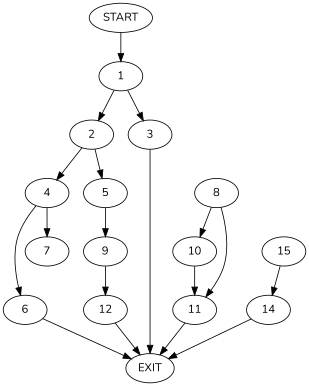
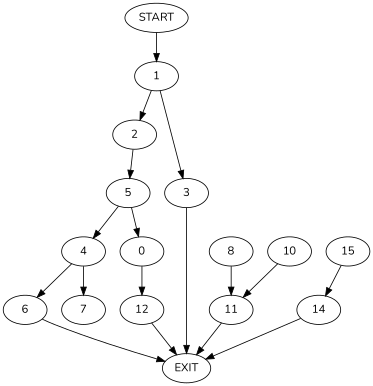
edge "2" -> "4": now "5" -> "4"
edge "8" -> "10": removed
node "9": label "9" -> "0"
